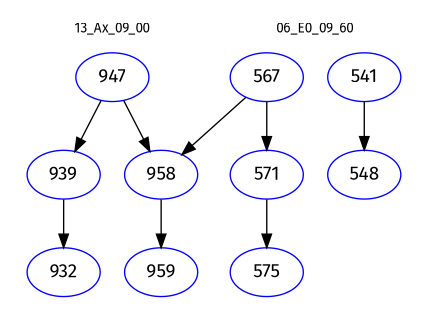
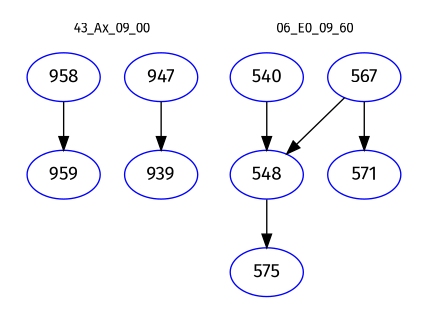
cluster "13_Ax_09_00": label "13_Ax_09_00" -> "43_Ax_09_00"
node "541": label "541" -> "540"
edge "567" -> "958": now "567" -> "548"
edge "947" -> "958": removed
edge "571" -> "575": now "548" -> "575"
node "932": removed
